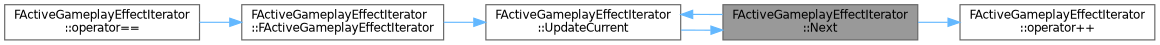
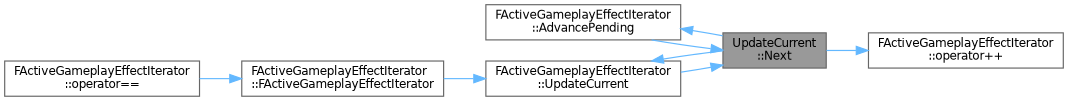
node "FActiveGameplayEffectIterator ::AdvancePending": added
node "FActiveGameplayEffectIterator ::Next": label "FActiveGameplayEffectIterator ::Next" -> "UpdateCurrent ::Next"
